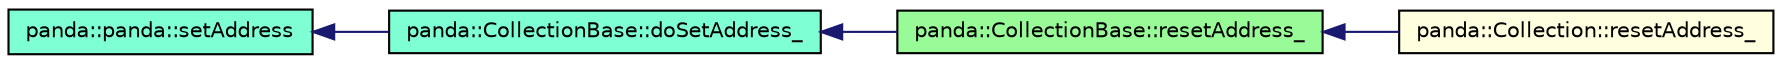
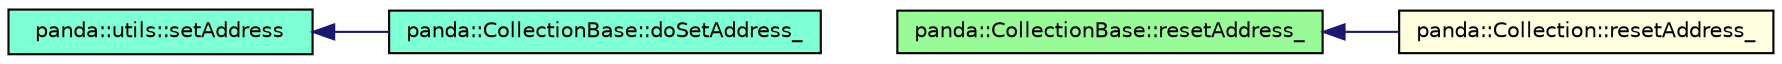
node "panda::panda::setAddress": label "panda::panda::setAddress" -> "panda::utils::setAddress"
edge "panda::CollectionBase::resetAddress_" -> "panda::CollectionBase::doSetAddress_": removed
